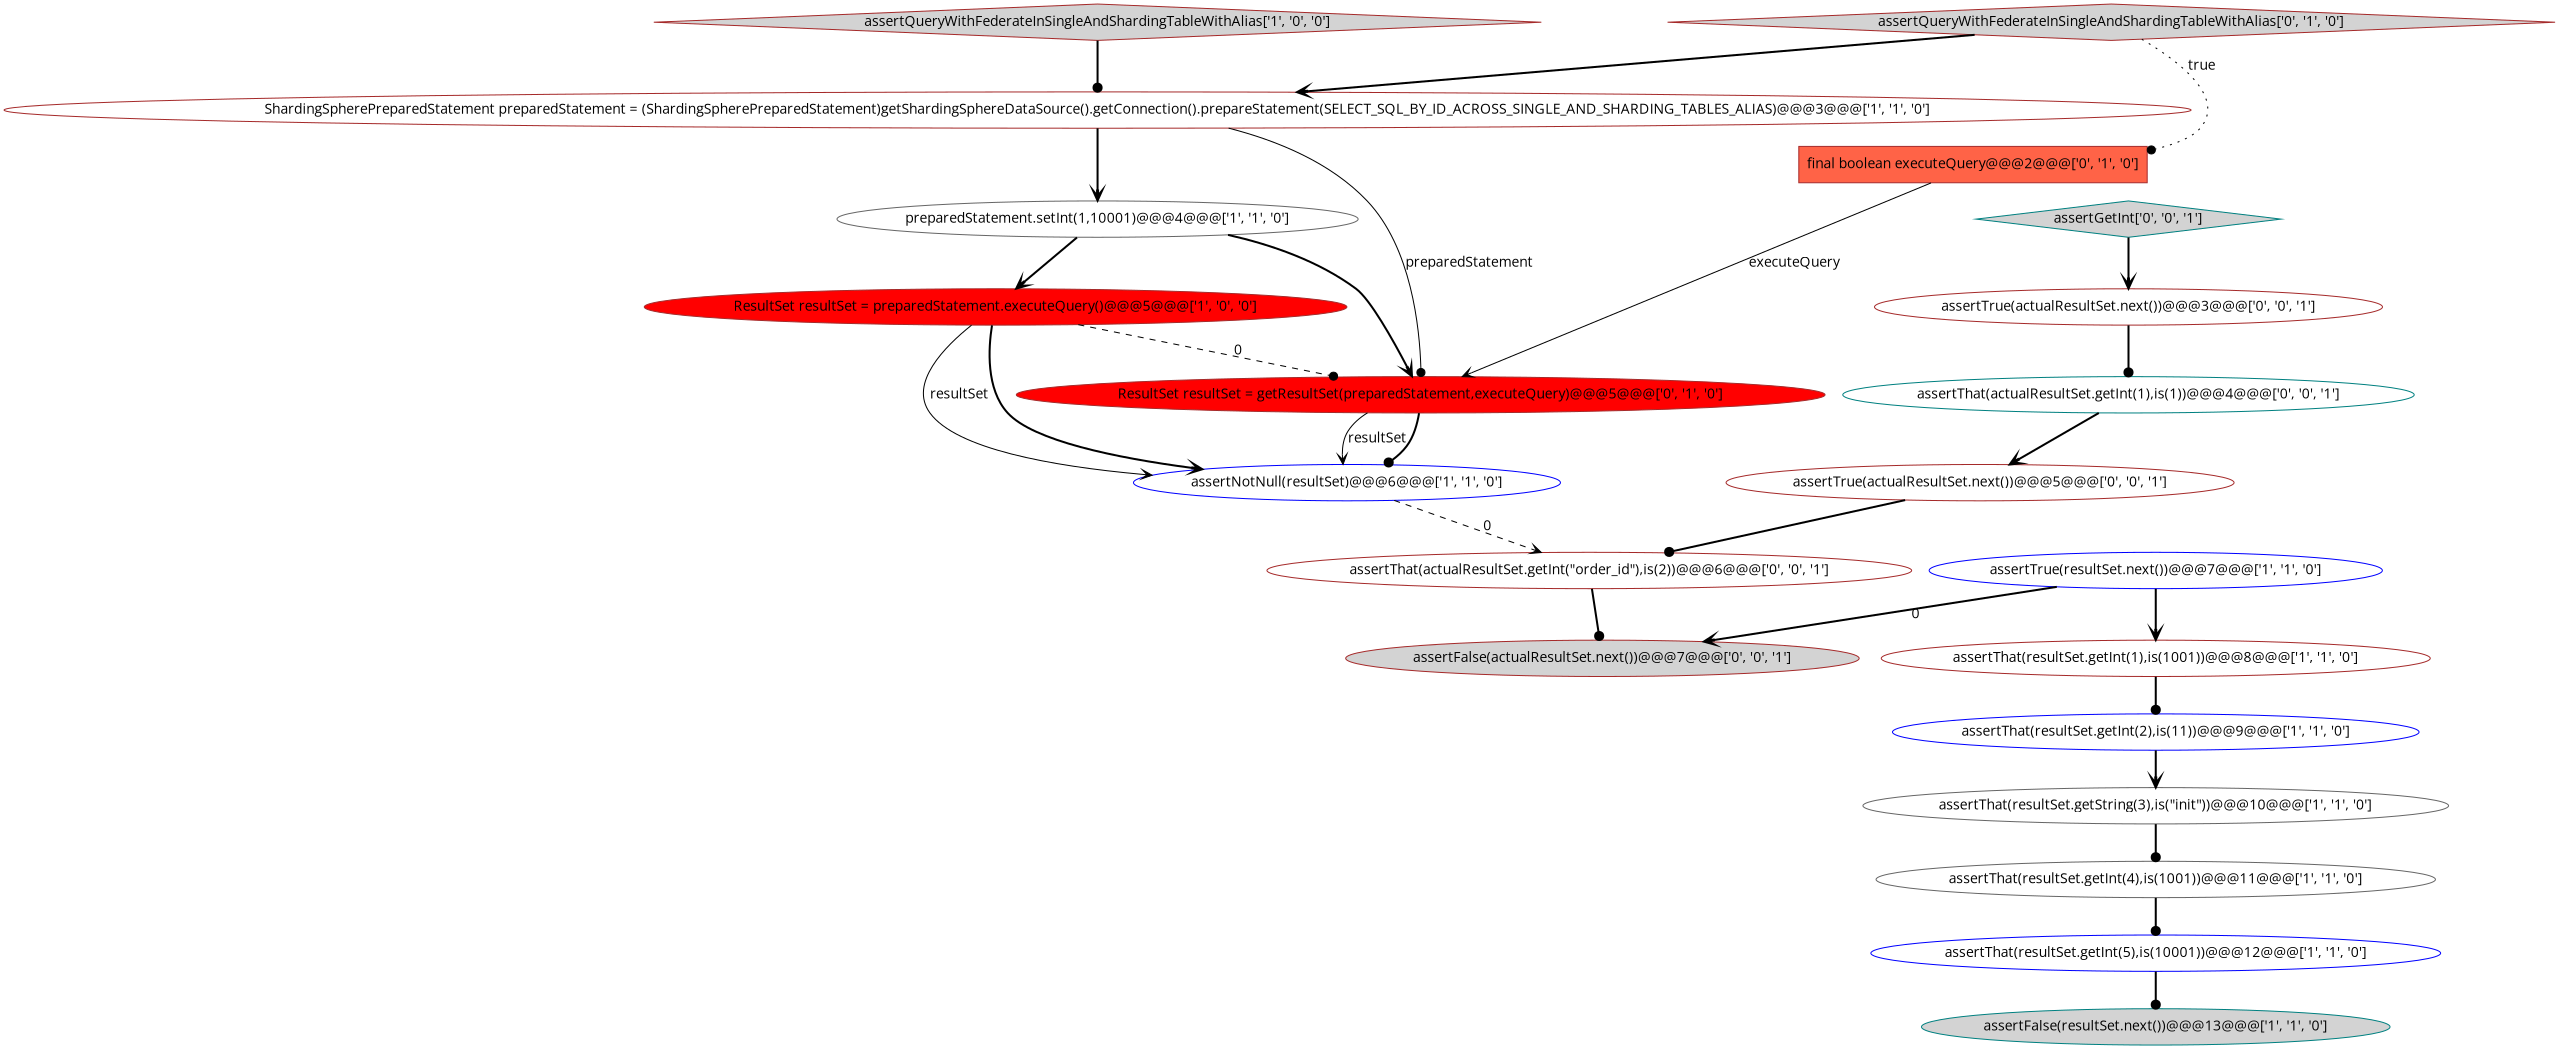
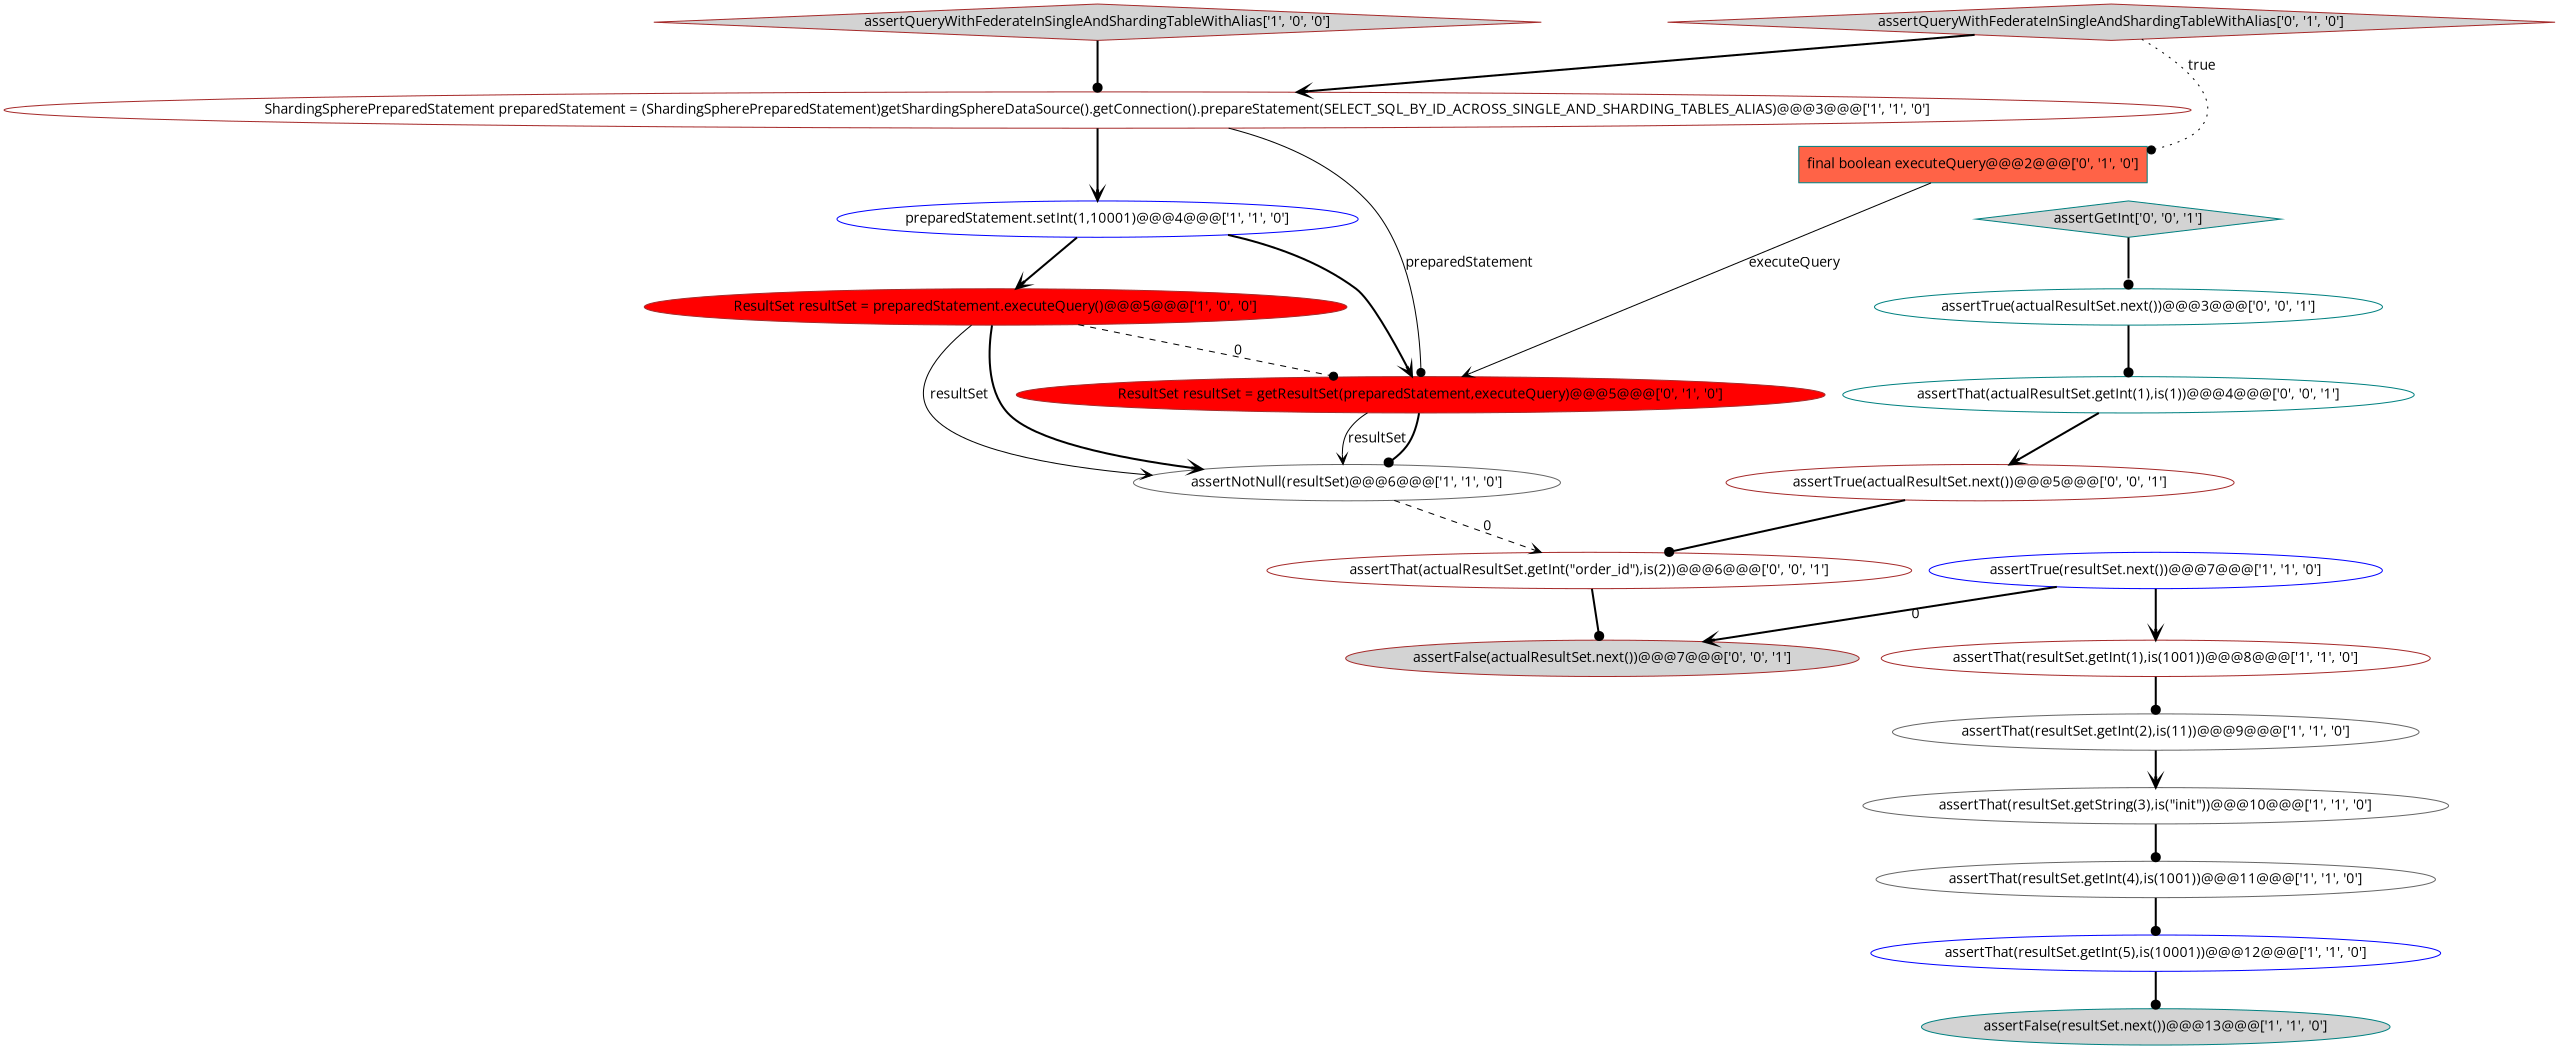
node "final boolean executeQuery@@@2@@@['0', '1', '0']": color brown -> teal
node "preparedStatement.setInt(1,10001)@@@4@@@['1', '1', '0']": color gray40 -> blue
edge "assertGetInt['0', '0', '1']" -> "assertTrue(actualResultSet.next())@@@3@@@['0', '0', '1']": arrowhead vee -> dot
node "assertTrue(actualResultSet.next())@@@3@@@['0', '0', '1']": color brown -> teal
node "assertNotNull(resultSet)@@@6@@@['1', '1', '0']": color blue -> gray40
node "assertThat(resultSet.getInt(2),is(11))@@@9@@@['1', '1', '0']": color blue -> gray40
